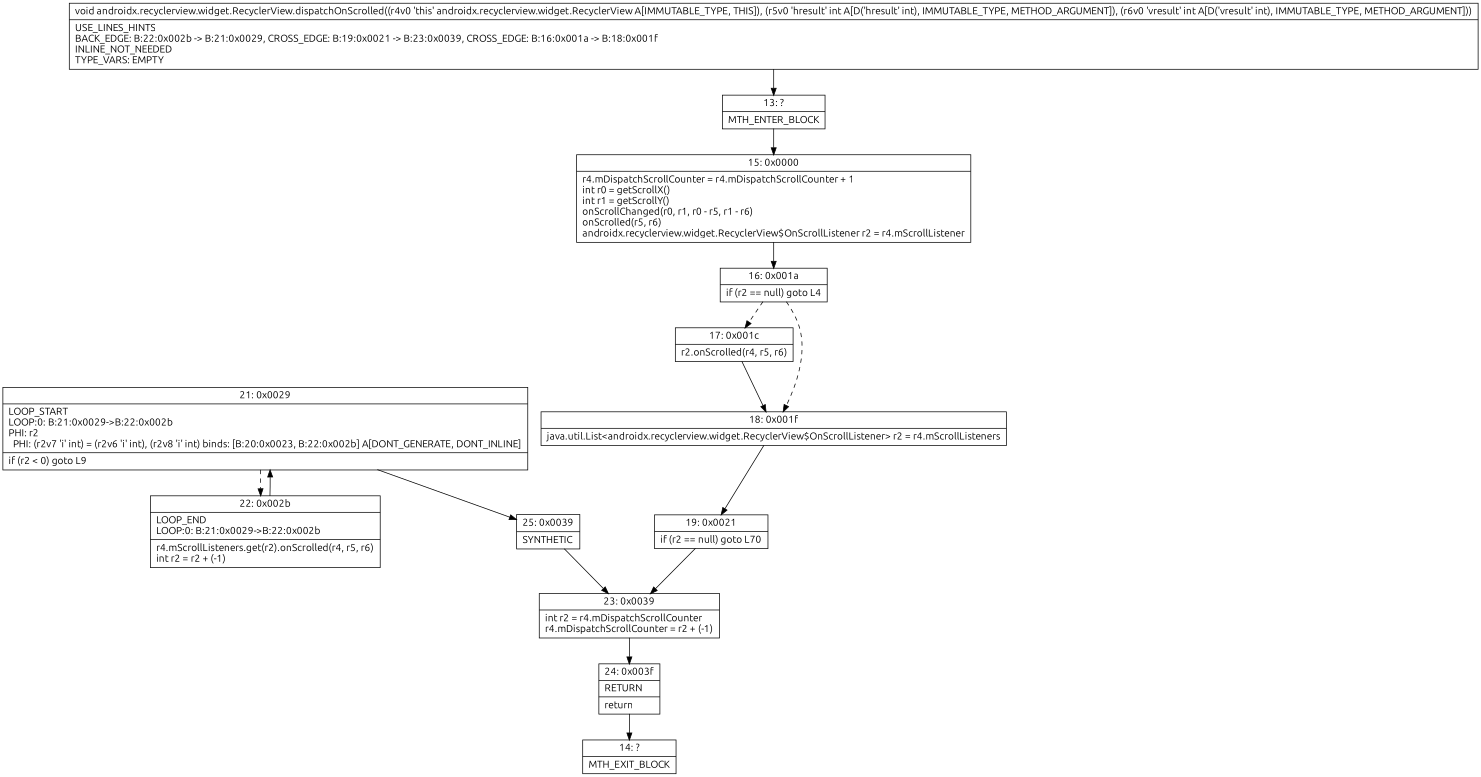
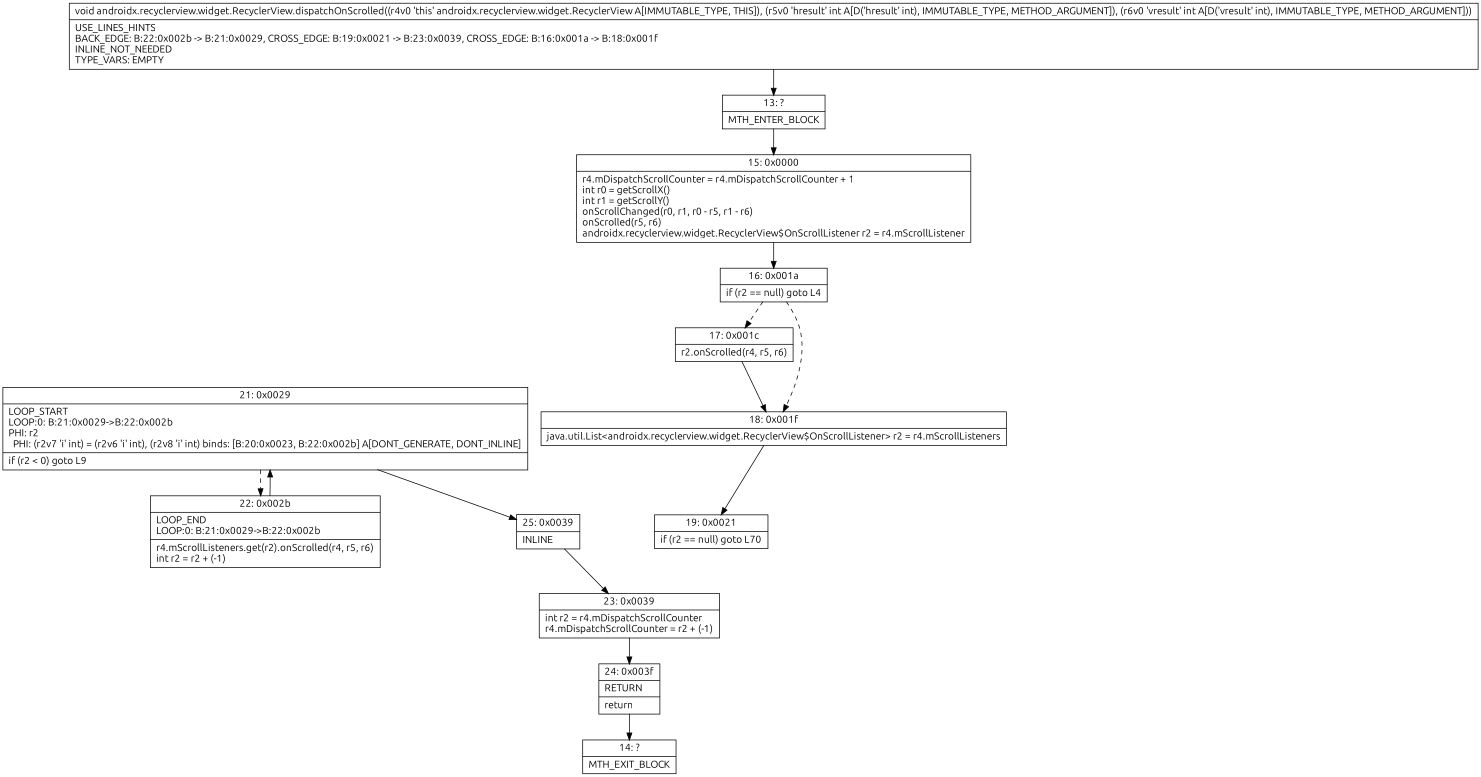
node "25: 0x0039": text "SYNTHETIC" -> "INLINE"
edge "19: 0x0021" -> "23: 0x0039": removed
